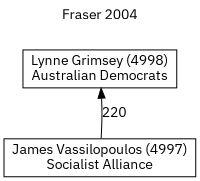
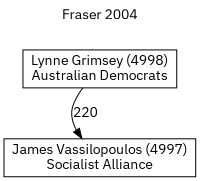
edge "James Vassilopoulos (4997) Socialist Alliance" -> "Lynne Grimsey (4998) Australian Democrats": reversed
